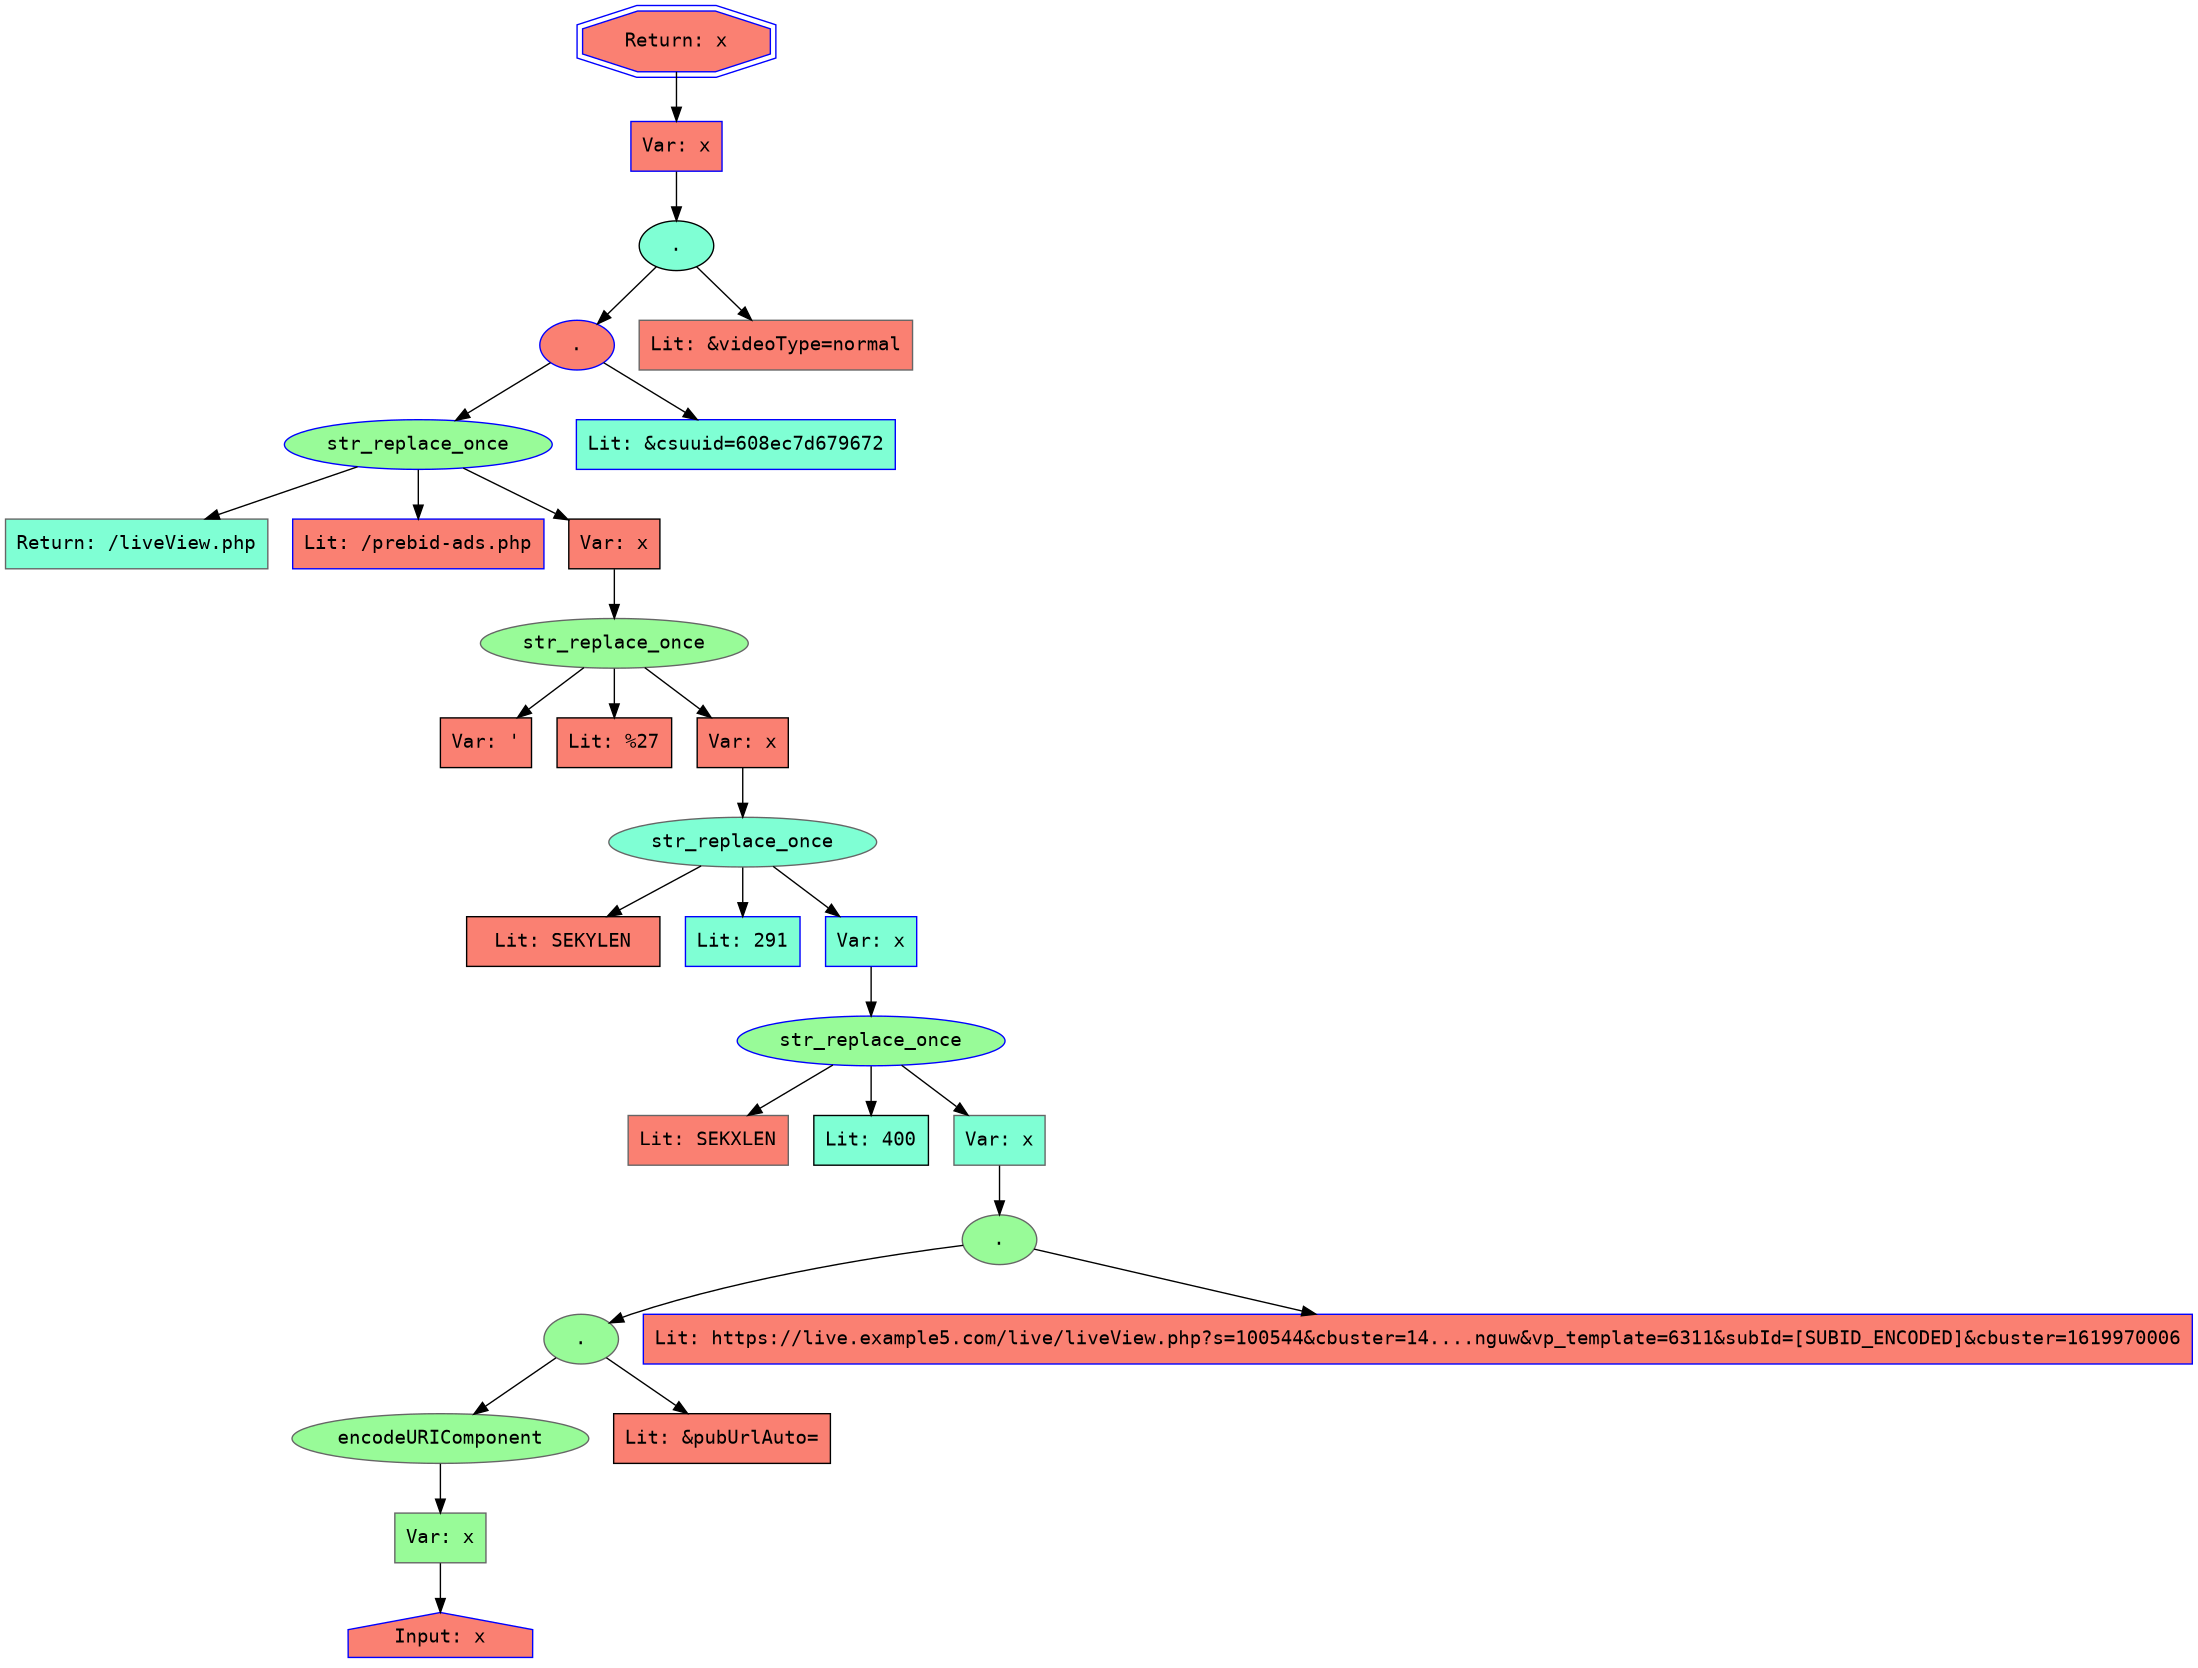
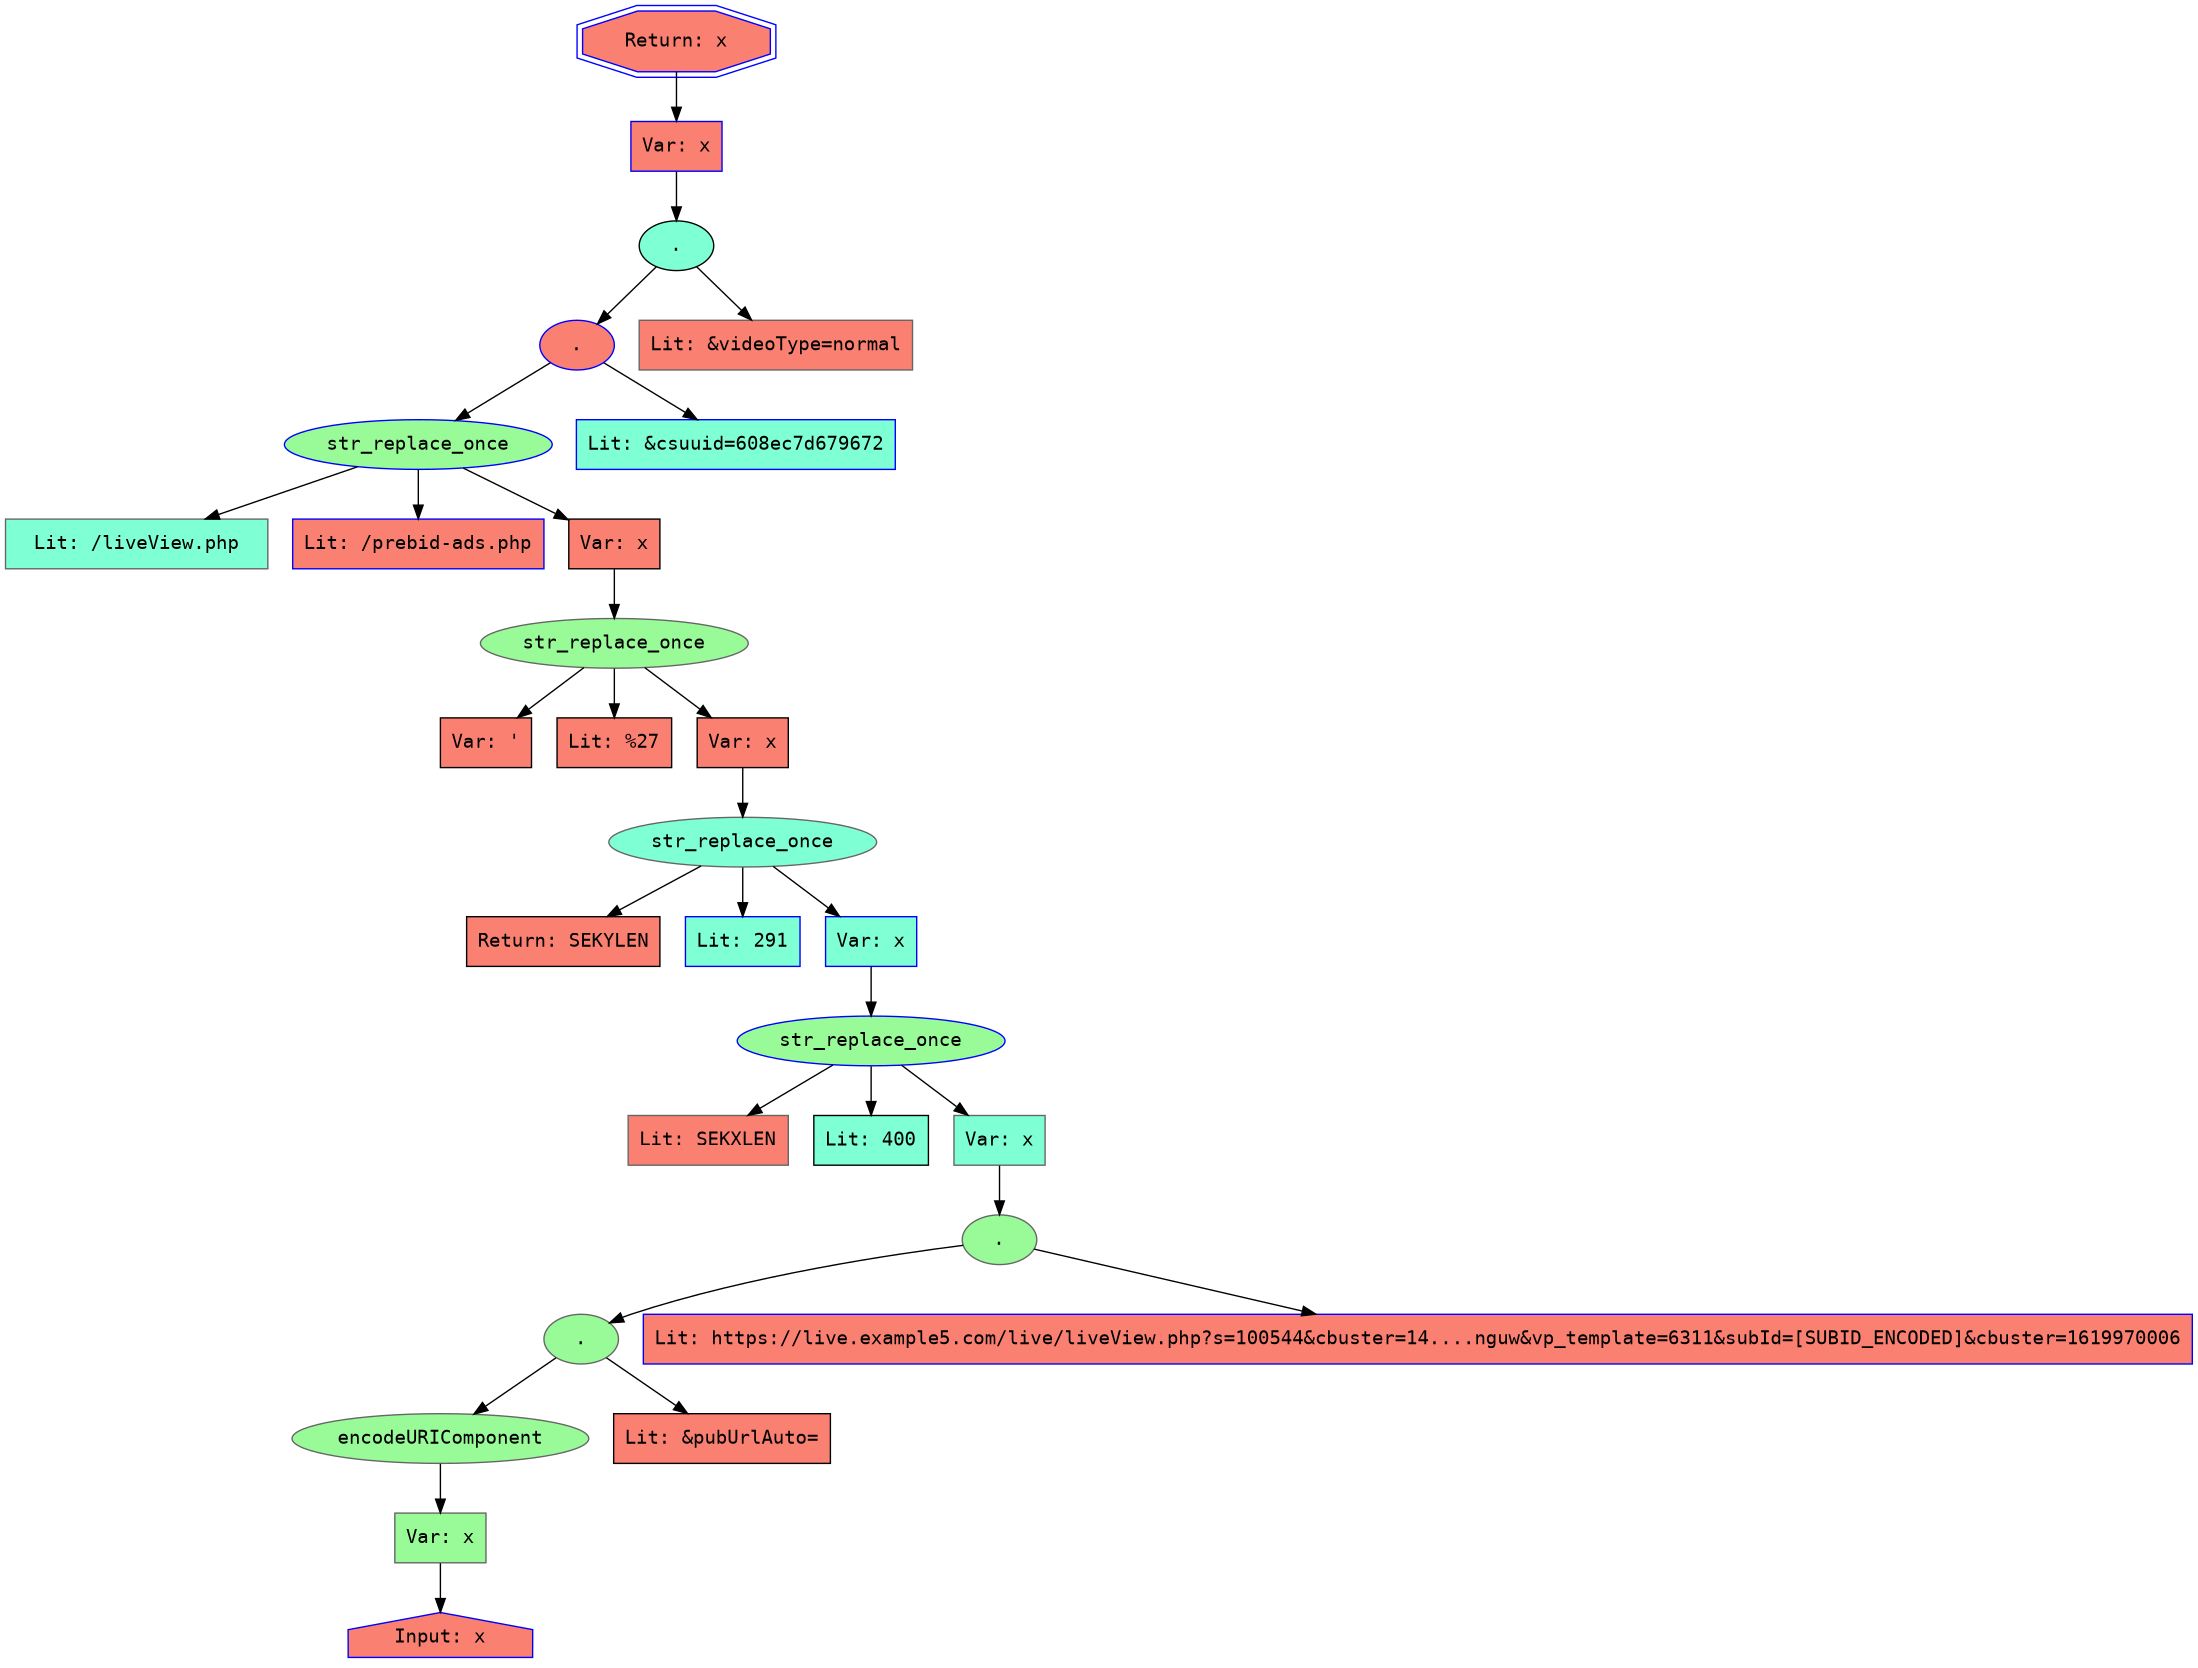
node "Return: /liveView.php": label "Return: /liveView.php" -> "Lit: /liveView.php"
node "Lit: SEKYLEN": label "Lit: SEKYLEN" -> "Return: SEKYLEN"
